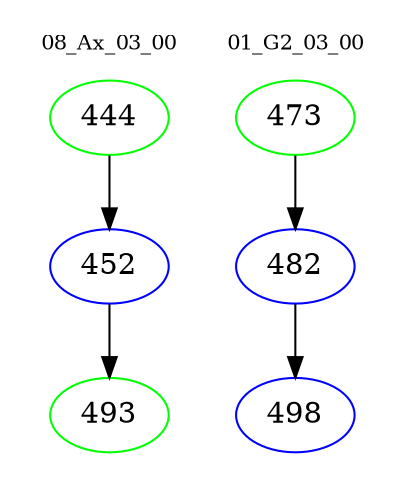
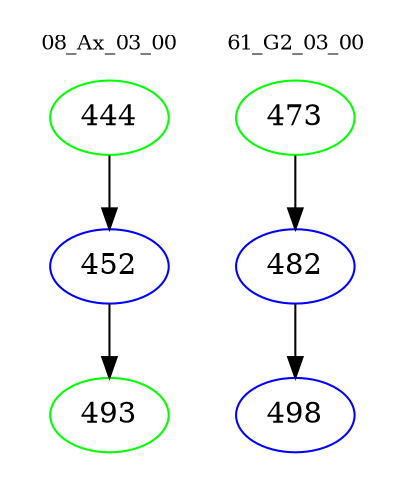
cluster "01_G2_03_00": label "01_G2_03_00" -> "61_G2_03_00"
